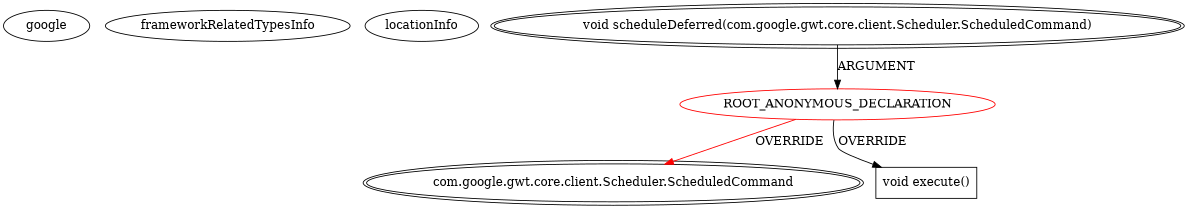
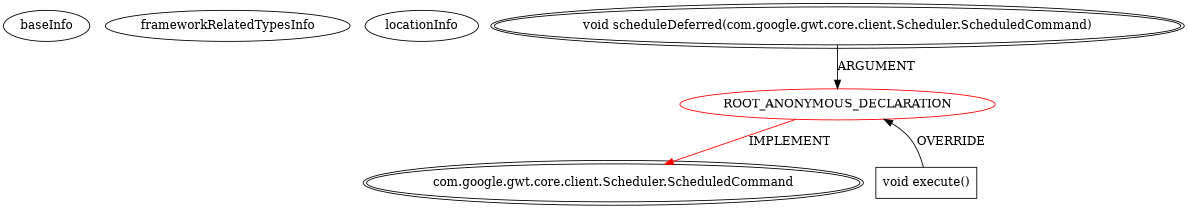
node "google": label "google" -> "baseInfo"
edge "ROOT_ANONYMOUS_DECLARATION" -> "com.google.gwt.core.client.Scheduler.ScheduledCommand": label "OVERRIDE" -> "IMPLEMENT"
edge "ROOT_ANONYMOUS_DECLARATION" -> "void execute()": reversed
